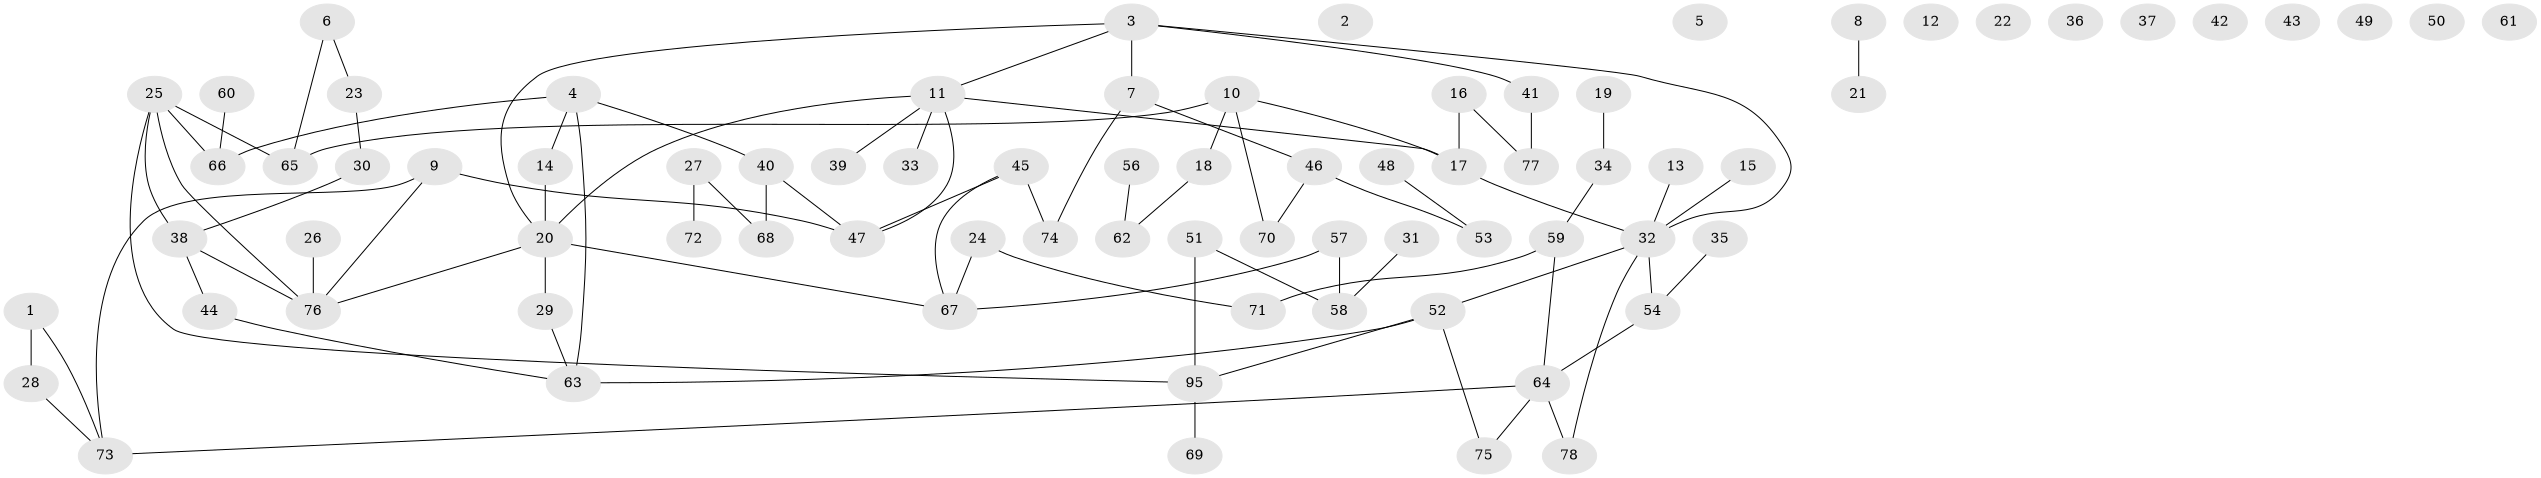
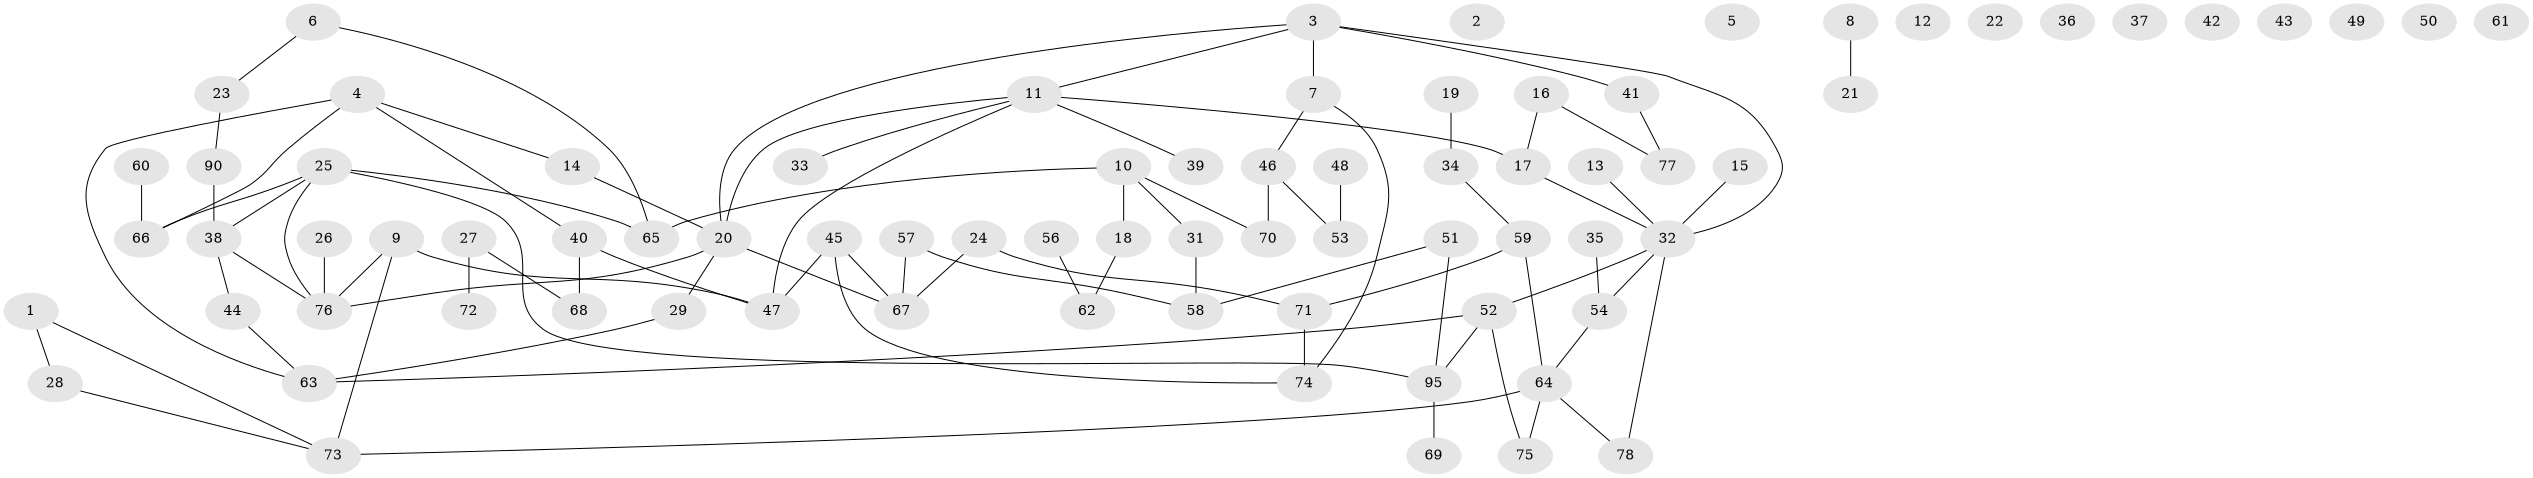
edge "10" -- "17": now "10" -- "31"
node "30": label "30" -> "90"
edge "71" -- "74": added
